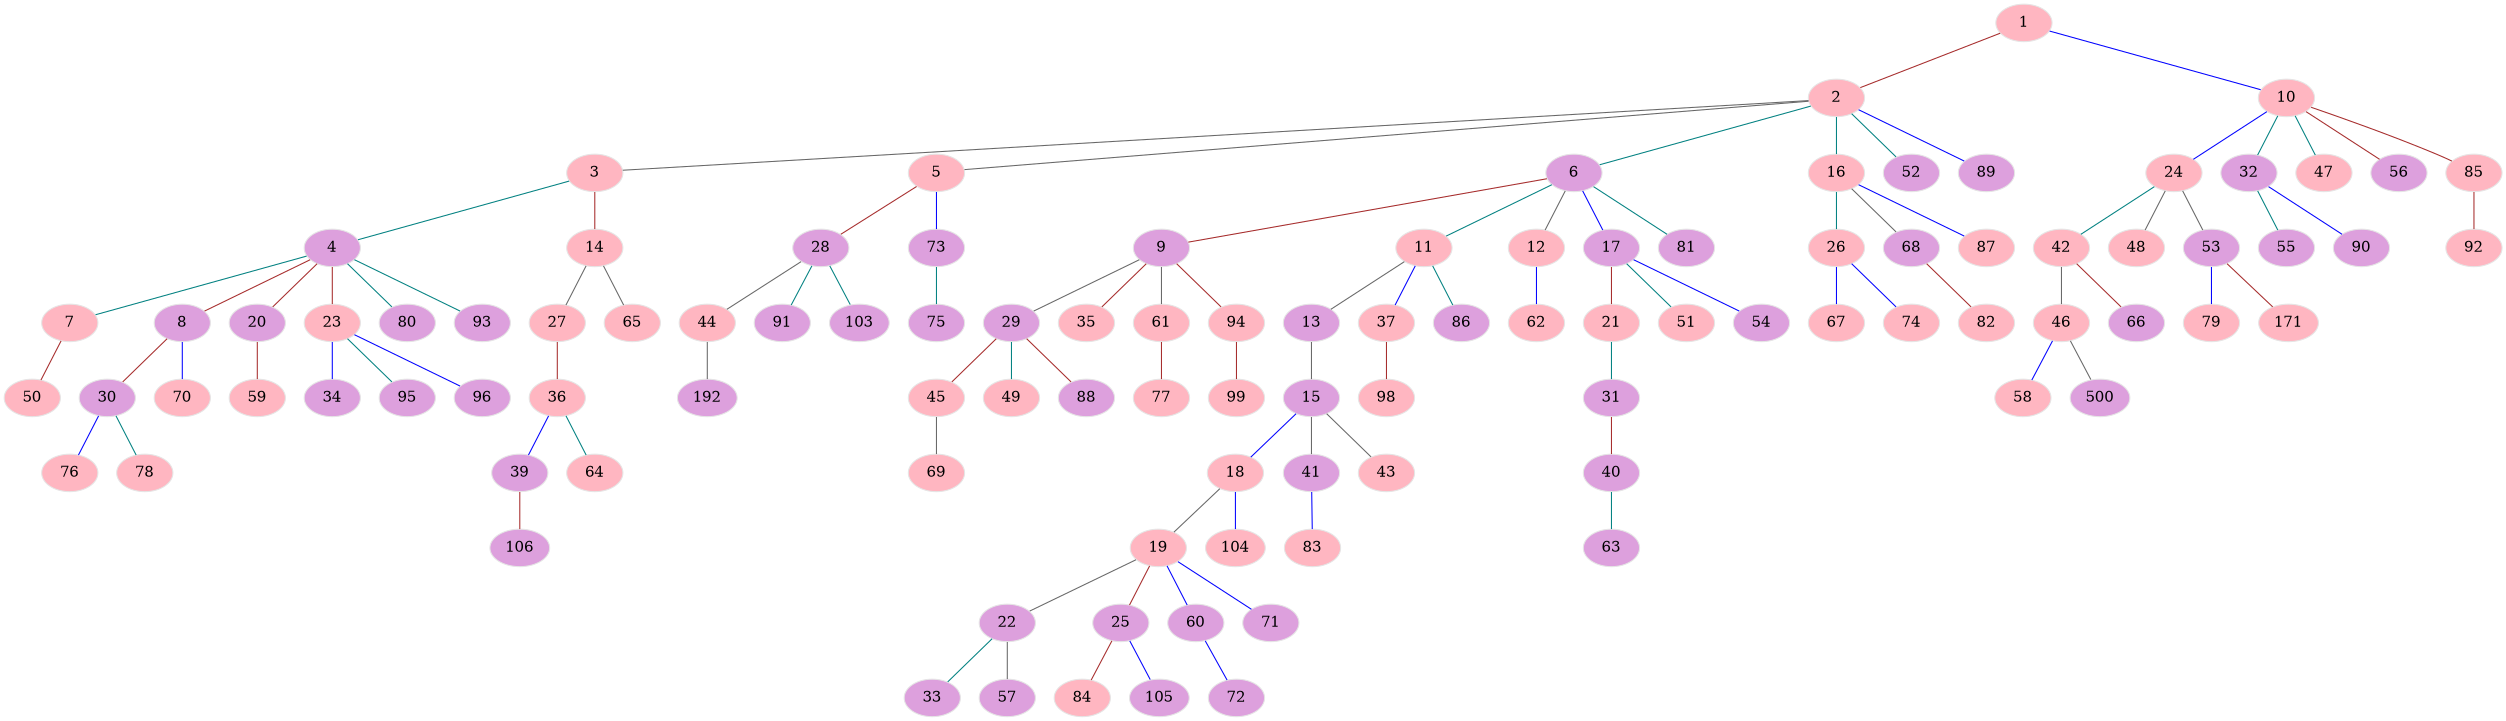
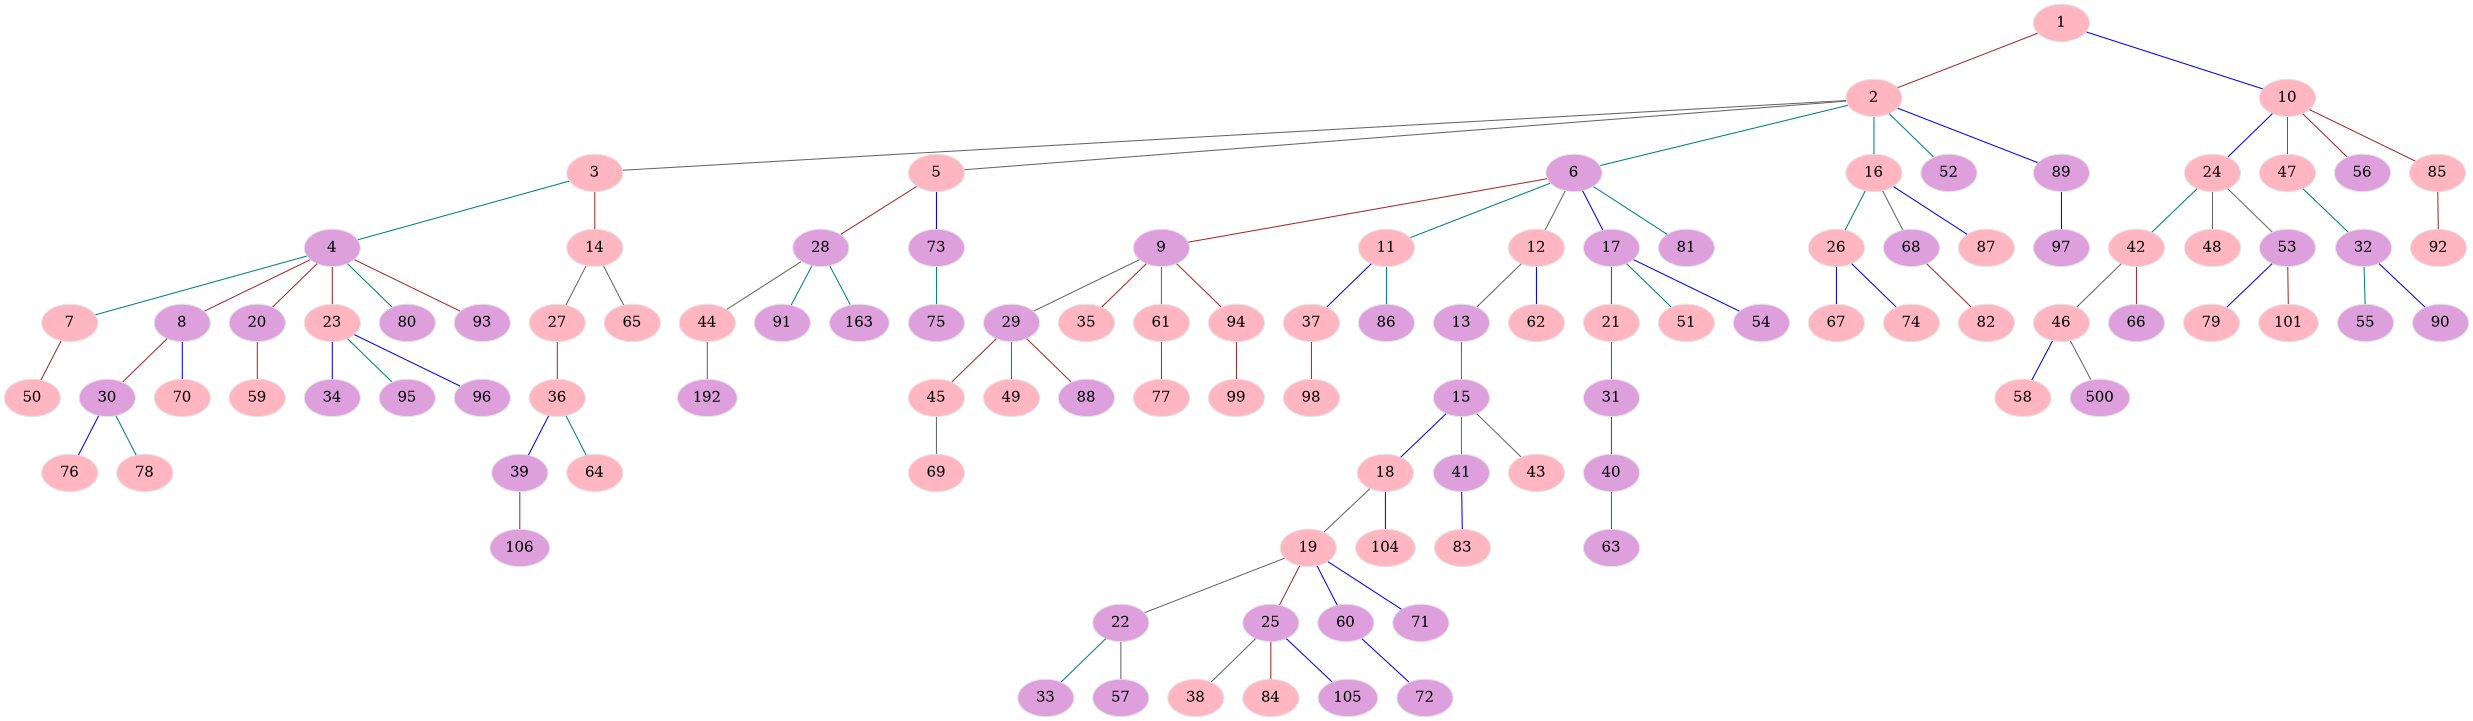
edge "10" -- "32": now "47" -- "32"
node "97": added
edge "4" -- "93": color teal -> brown
edge "11" -- "13": now "12" -- "13"
node "103": label "103" -> "163"
node "171": label "171" -> "101"
node "38": added
